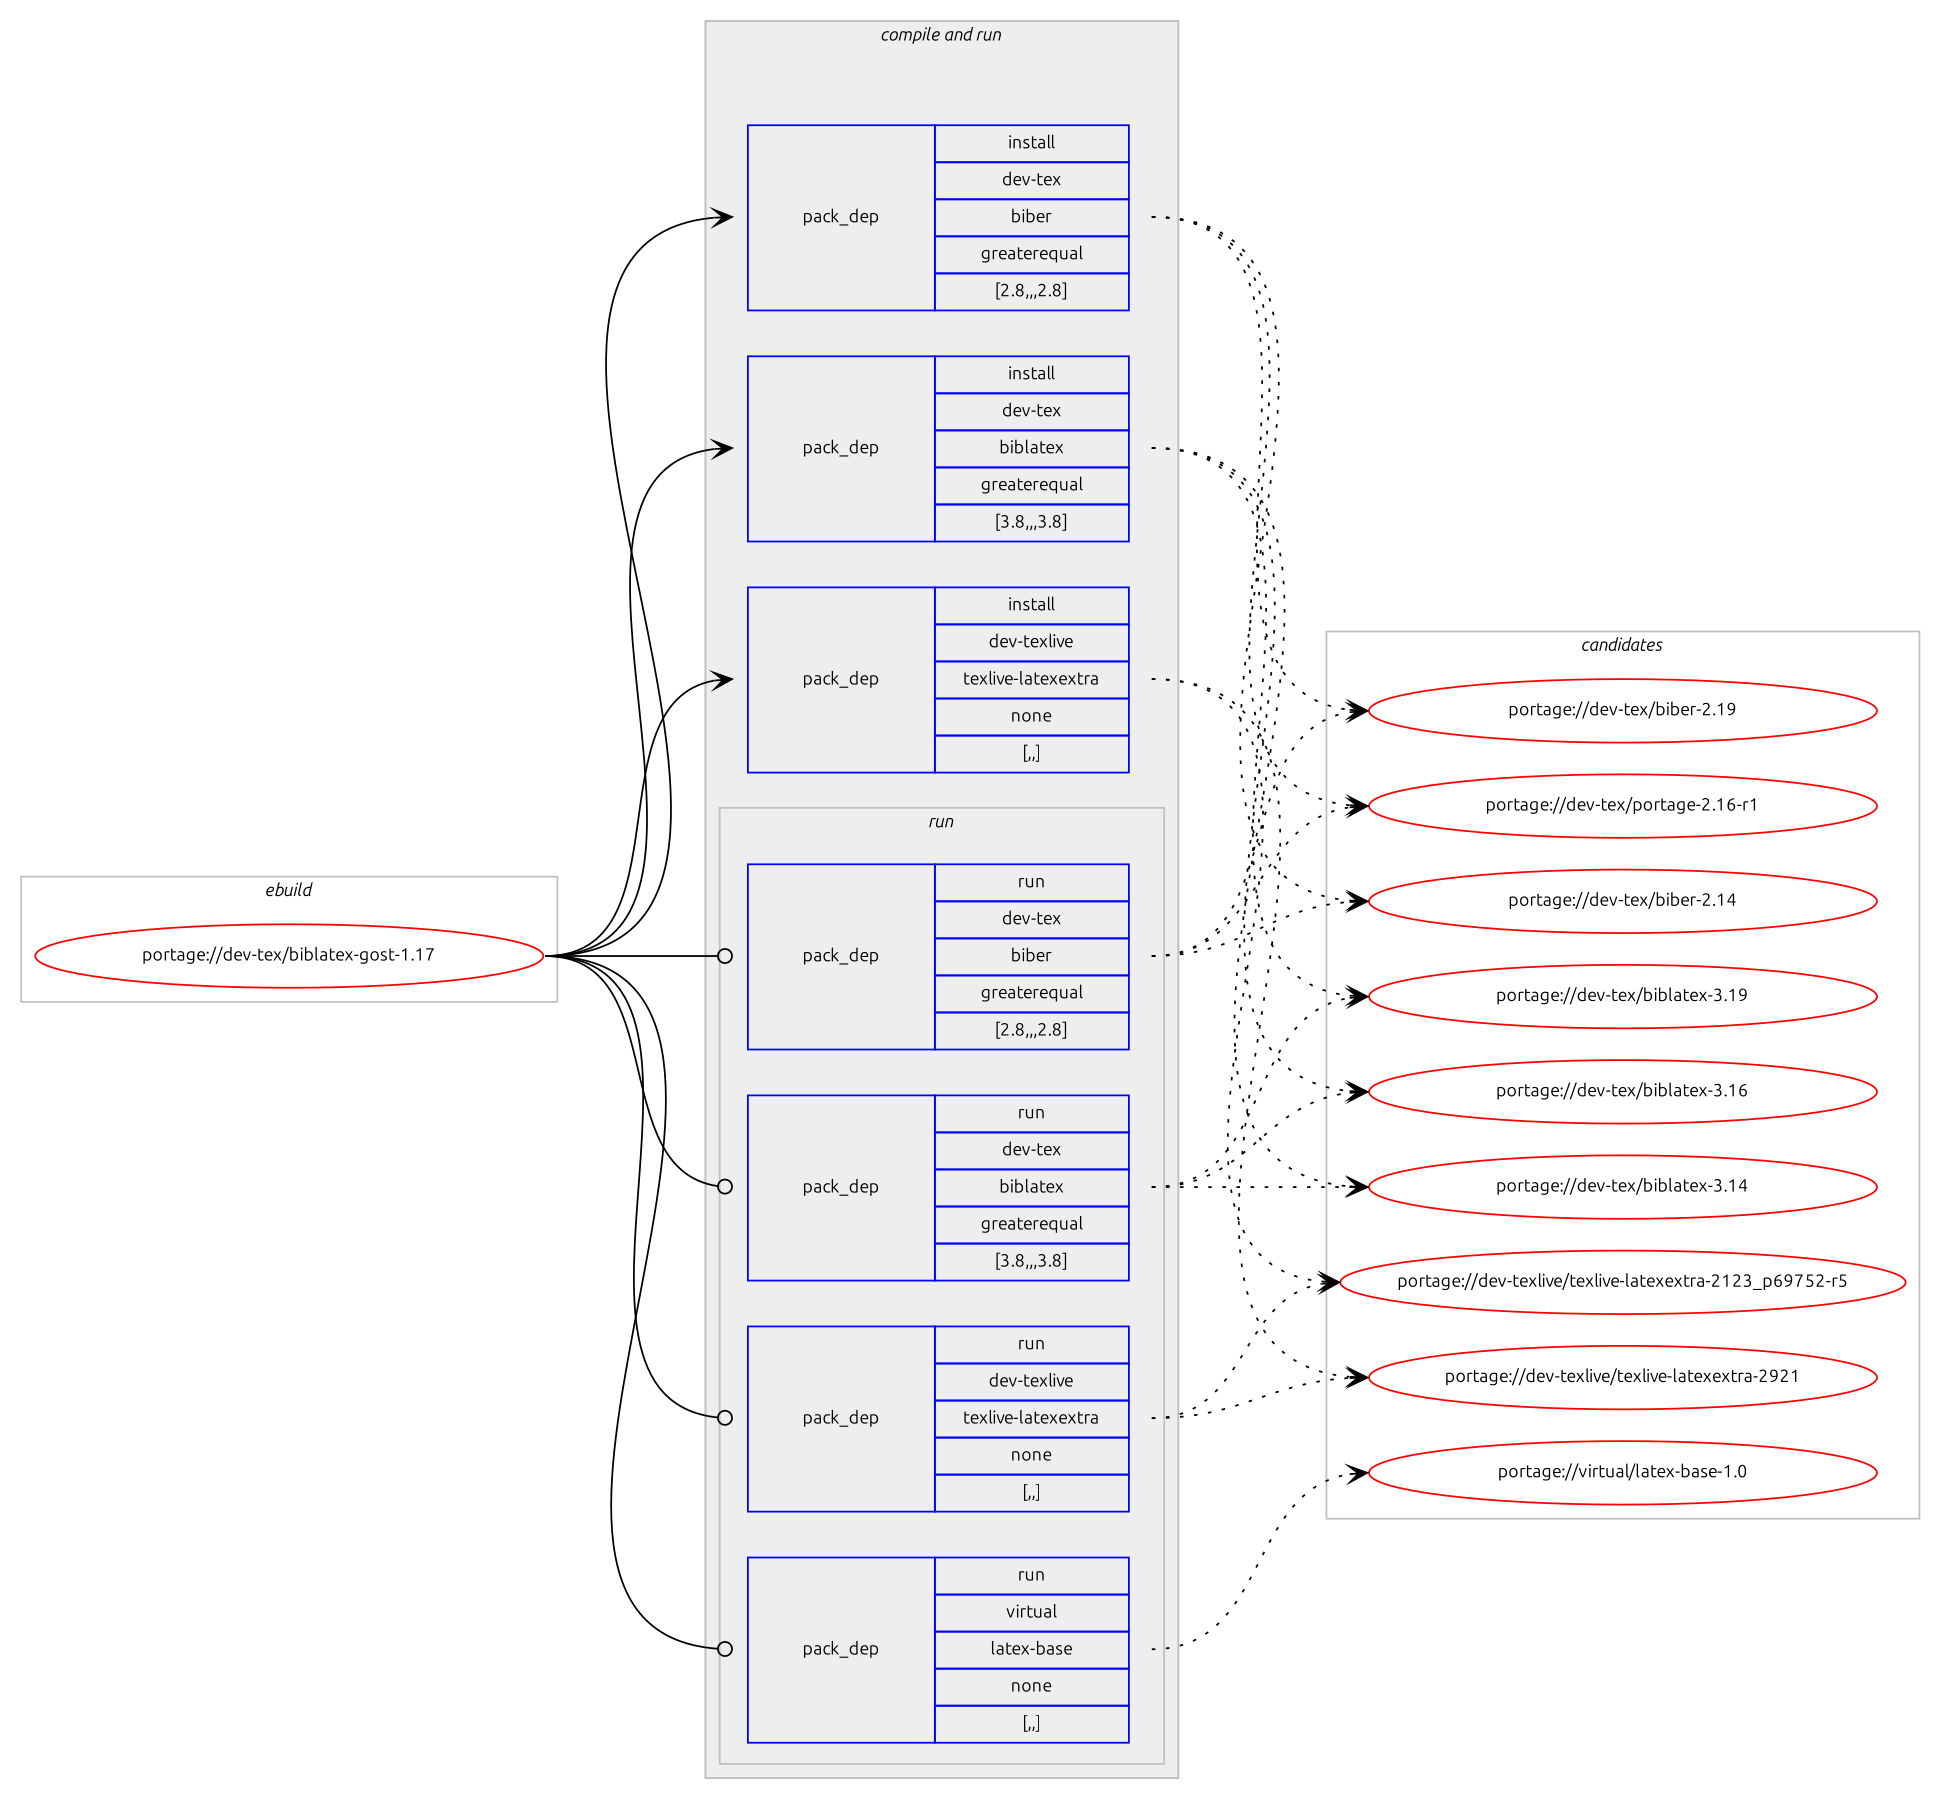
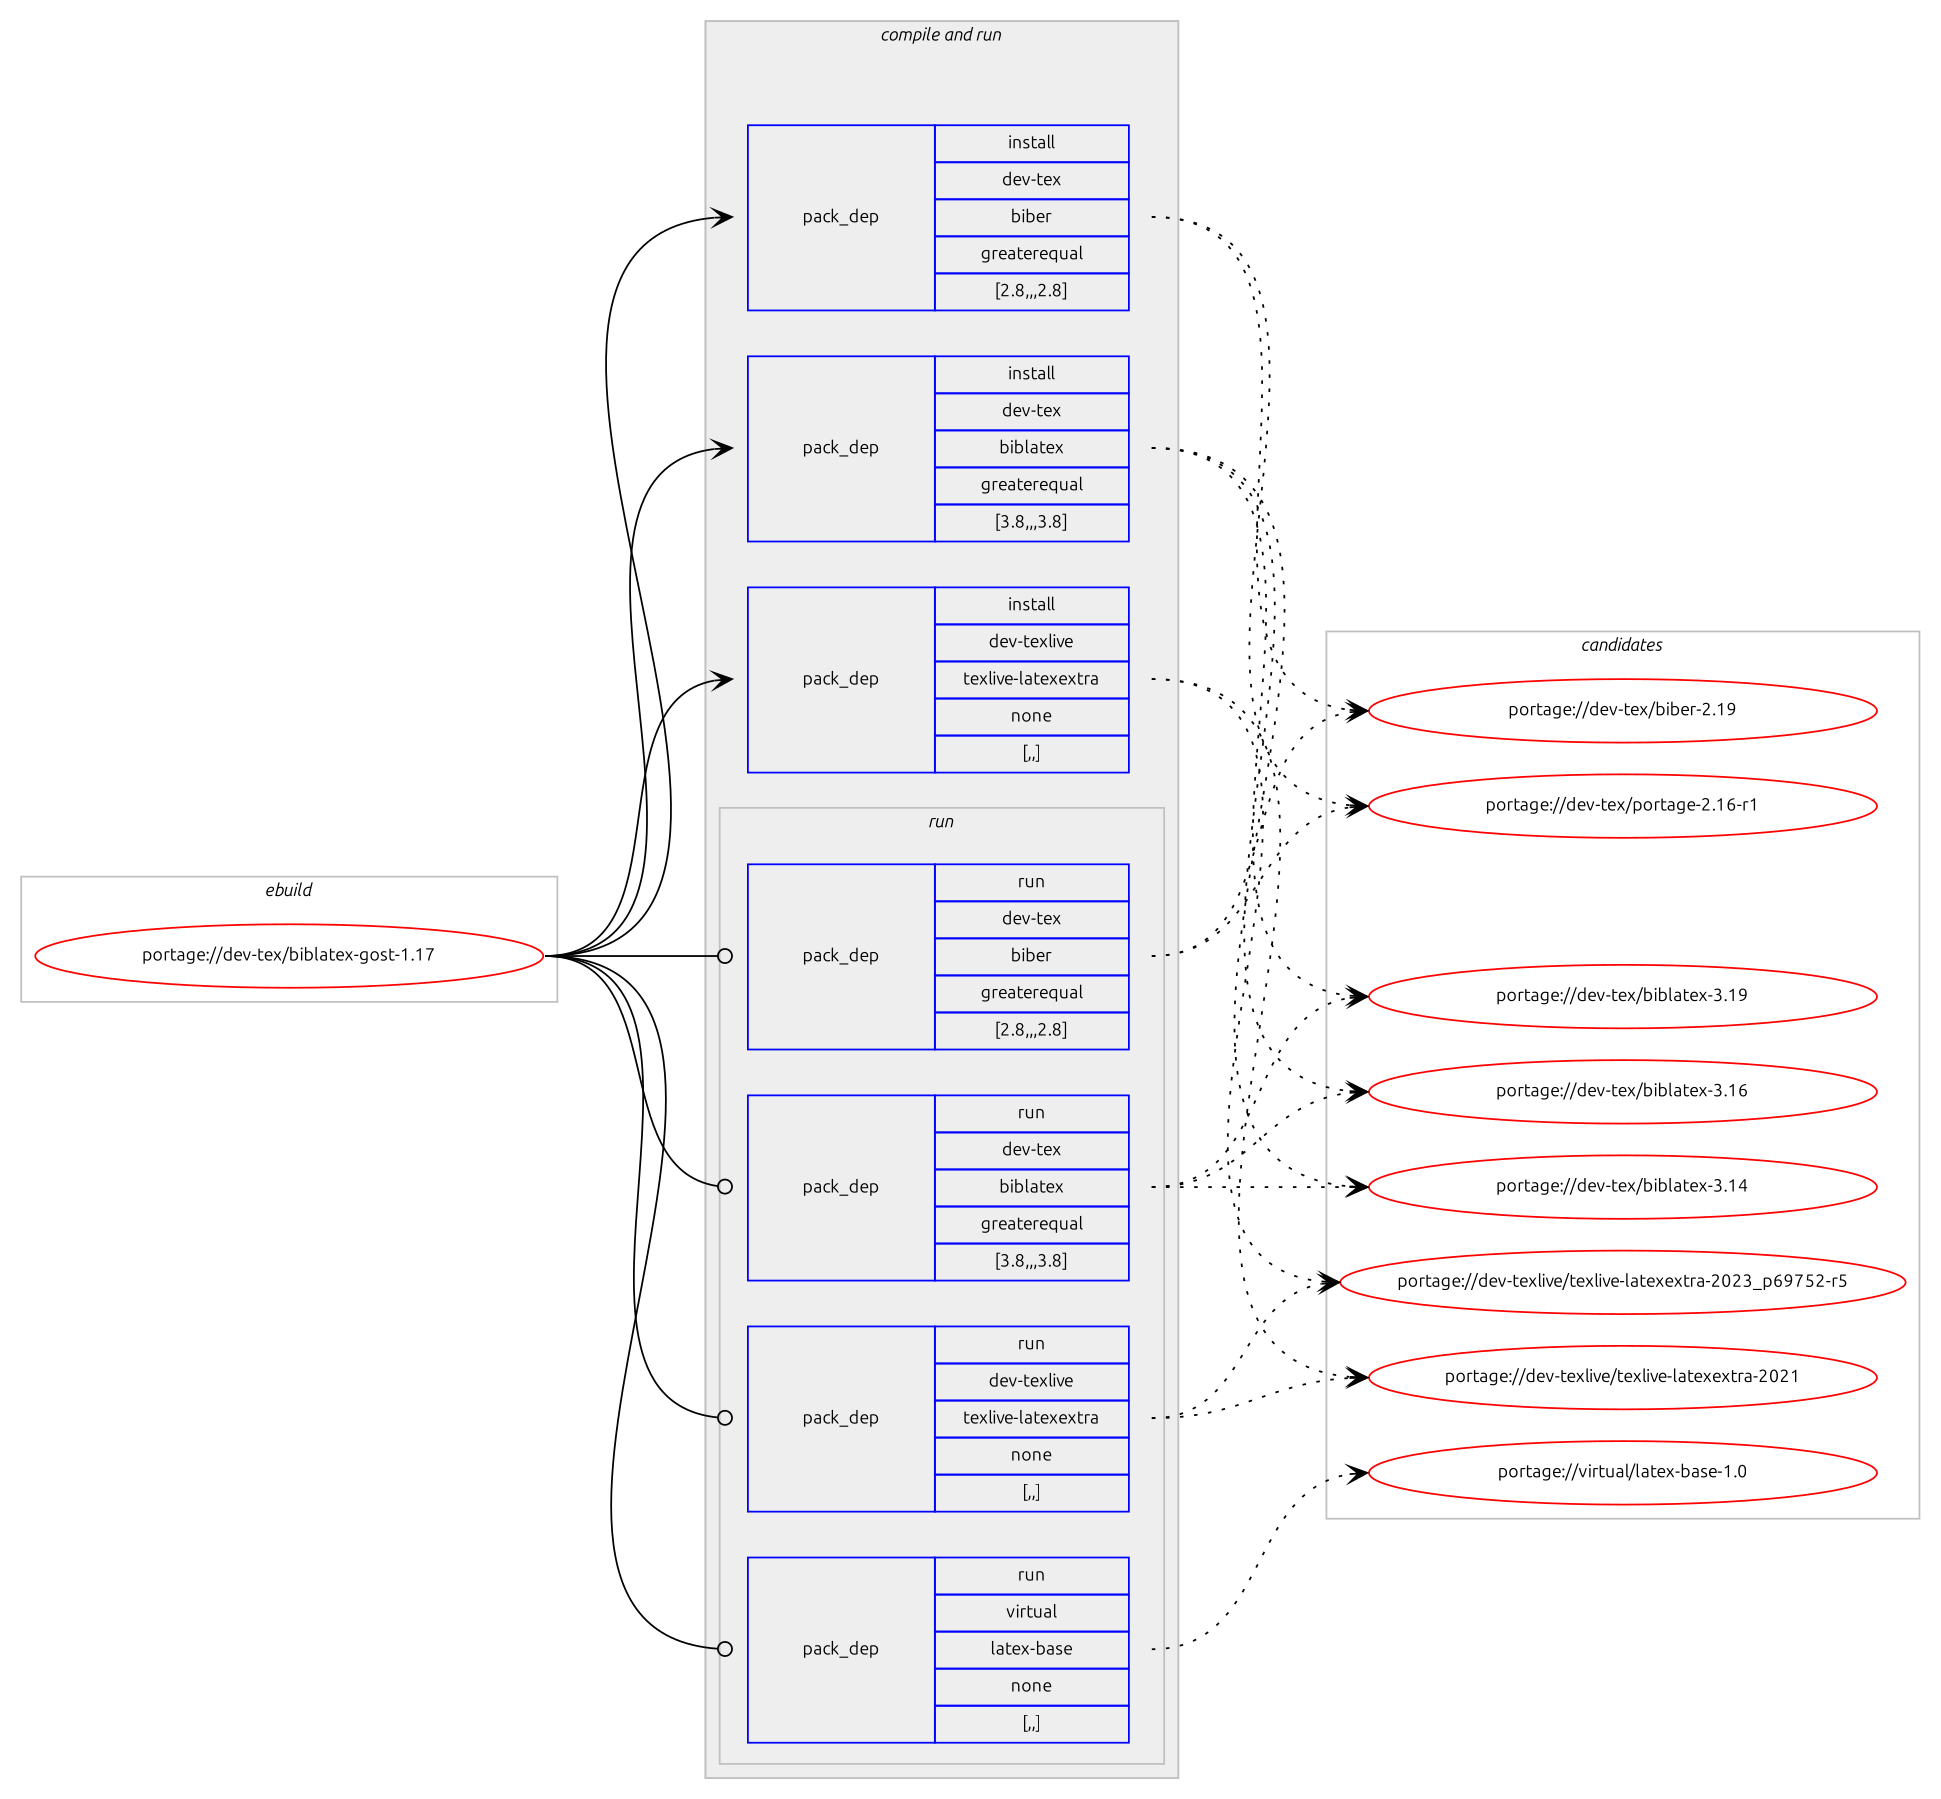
node "portage://dev-tex/biber-2.14": removed
node "portage://dev-texlive/texlive-latexextra-2123_p69752-r5": label "portage://dev-texlive/texlive-latexextra-2123_p69752-r5" -> "portage://dev-texlive/texlive-latexextra-2023_p69752-r5"
node "portage://dev-texlive/texlive-latexextra-2921": label "portage://dev-texlive/texlive-latexextra-2921" -> "portage://dev-texlive/texlive-latexextra-2021"
